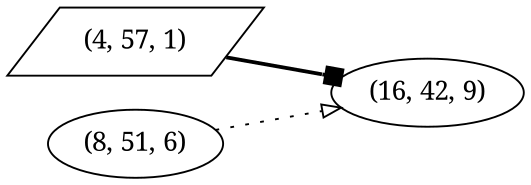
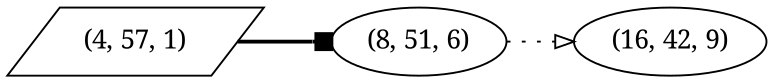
edge "(4, 57, 1)" -> "(16, 42, 9)": now "(4, 57, 1)" -> "(8, 51, 6)"
